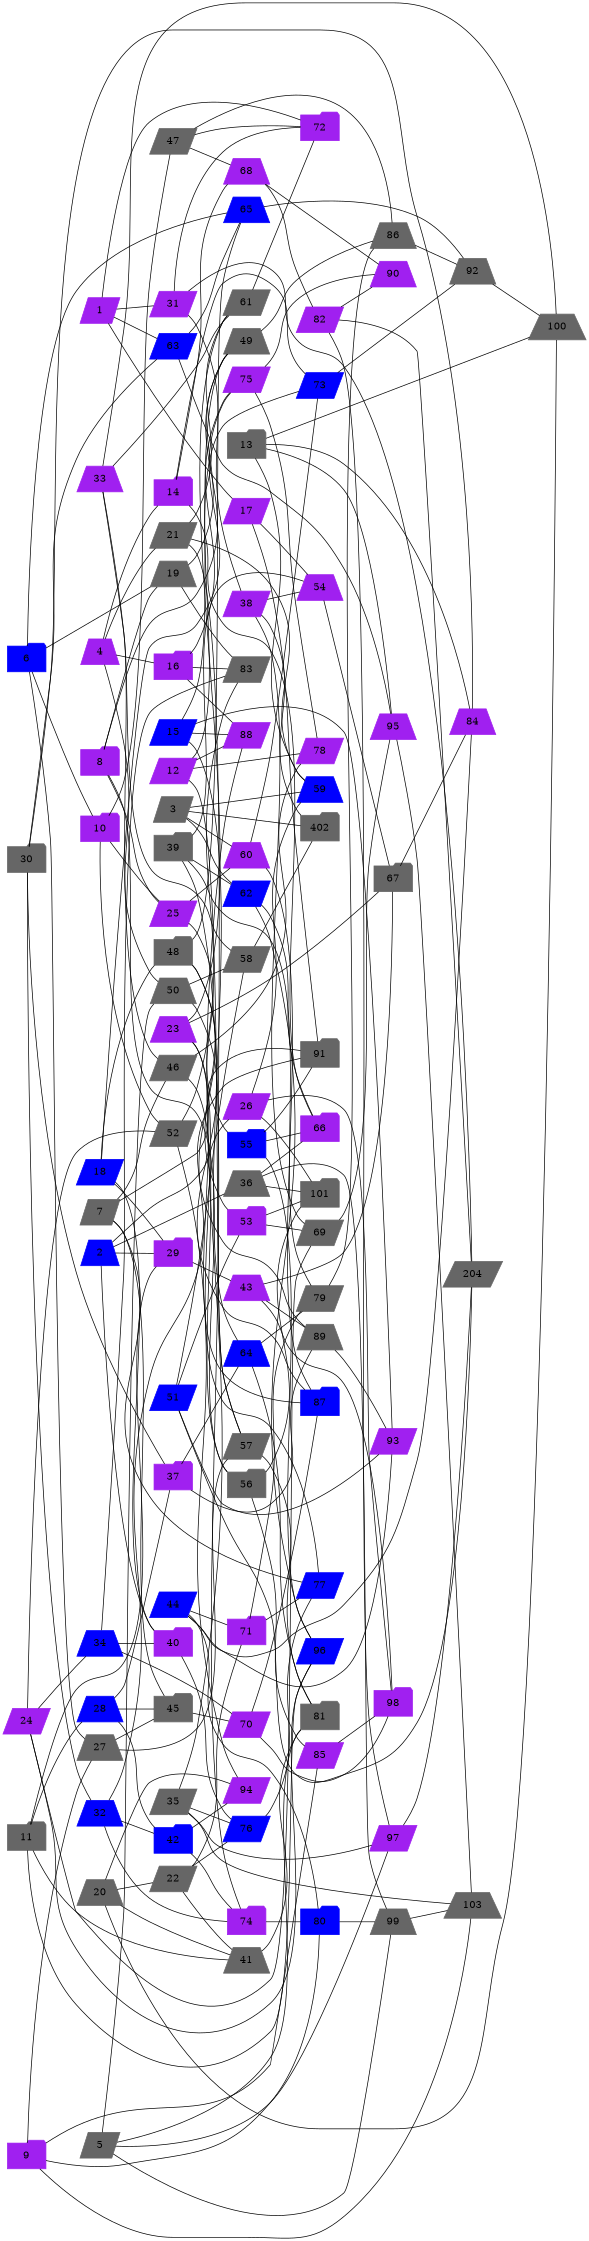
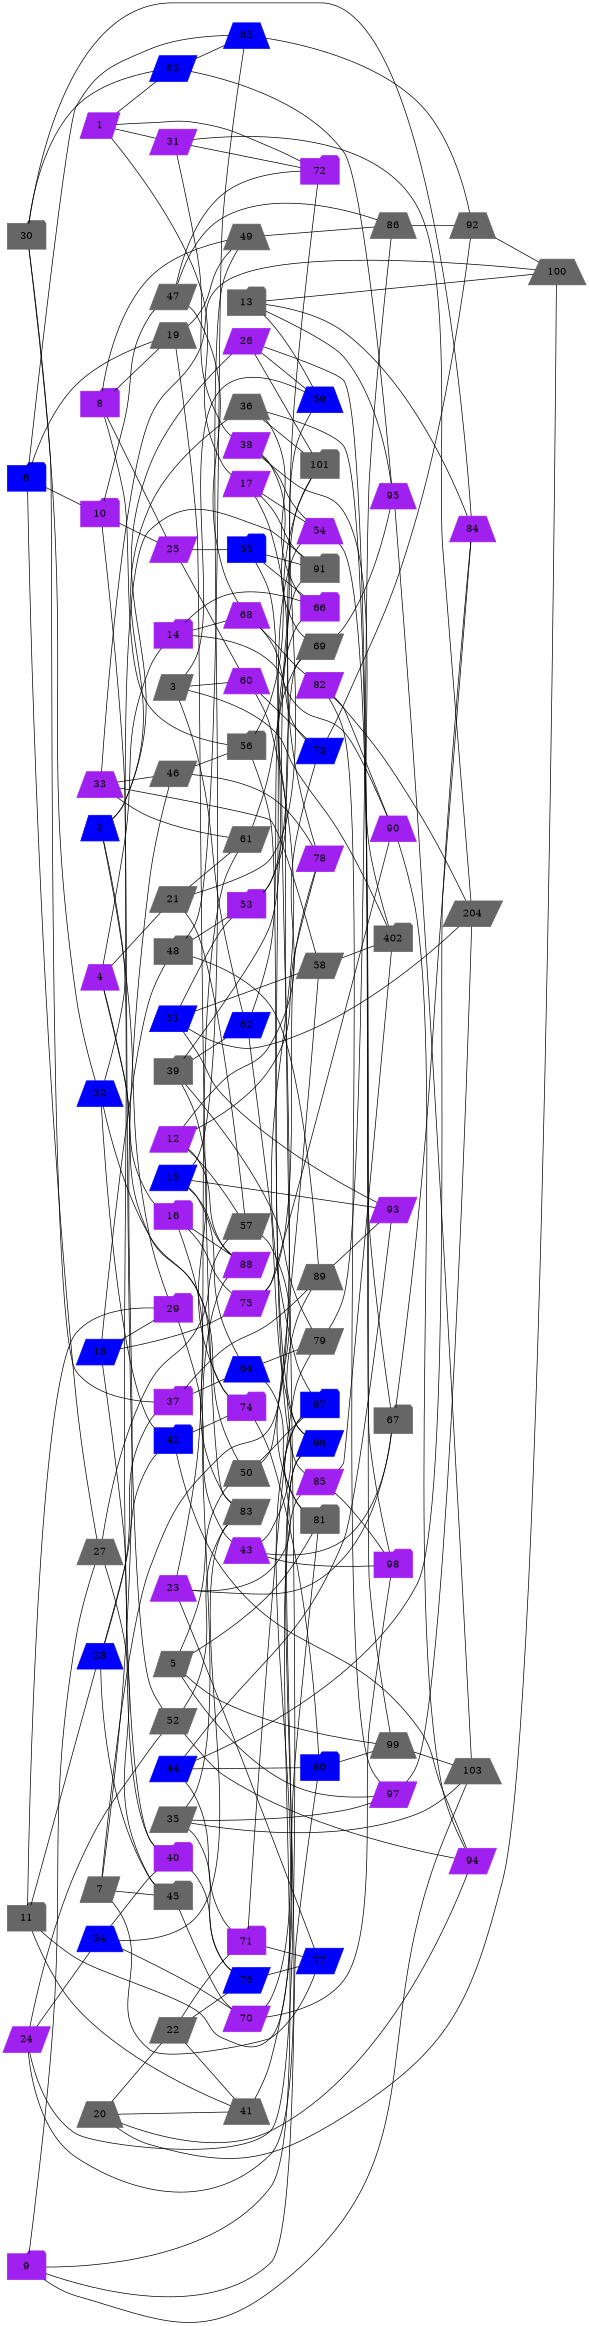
edge "17" -- "78": added
edge "402" -- "85": added
edge "90" -- "94": added
